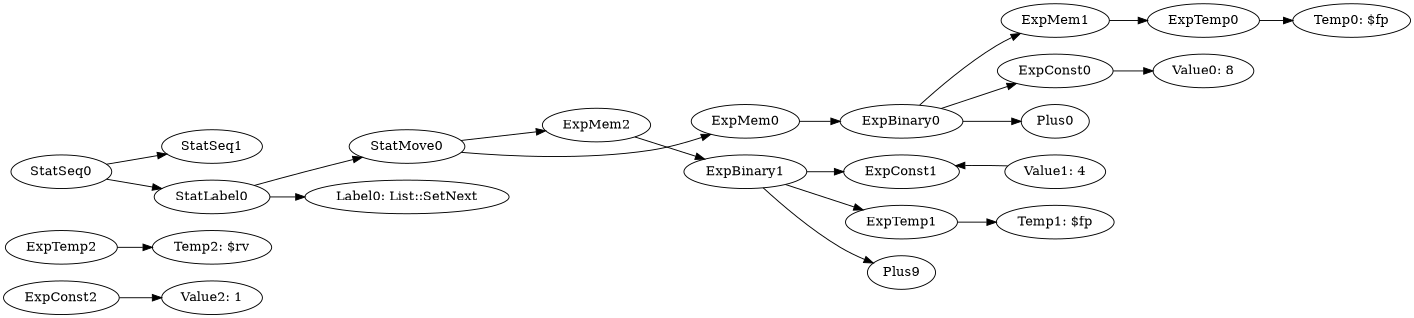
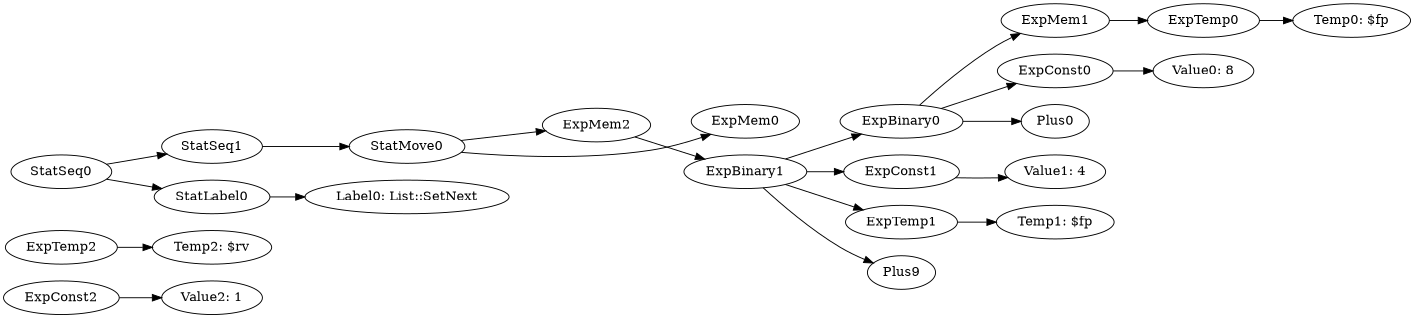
edge "ExpMem0" -> "ExpBinary0": now "ExpBinary1" -> "ExpBinary0"
edge "Value1: 4" -> "ExpConst1": reversed
edge "StatLabel0" -> "StatMove0": now "StatSeq1" -> "StatMove0"
